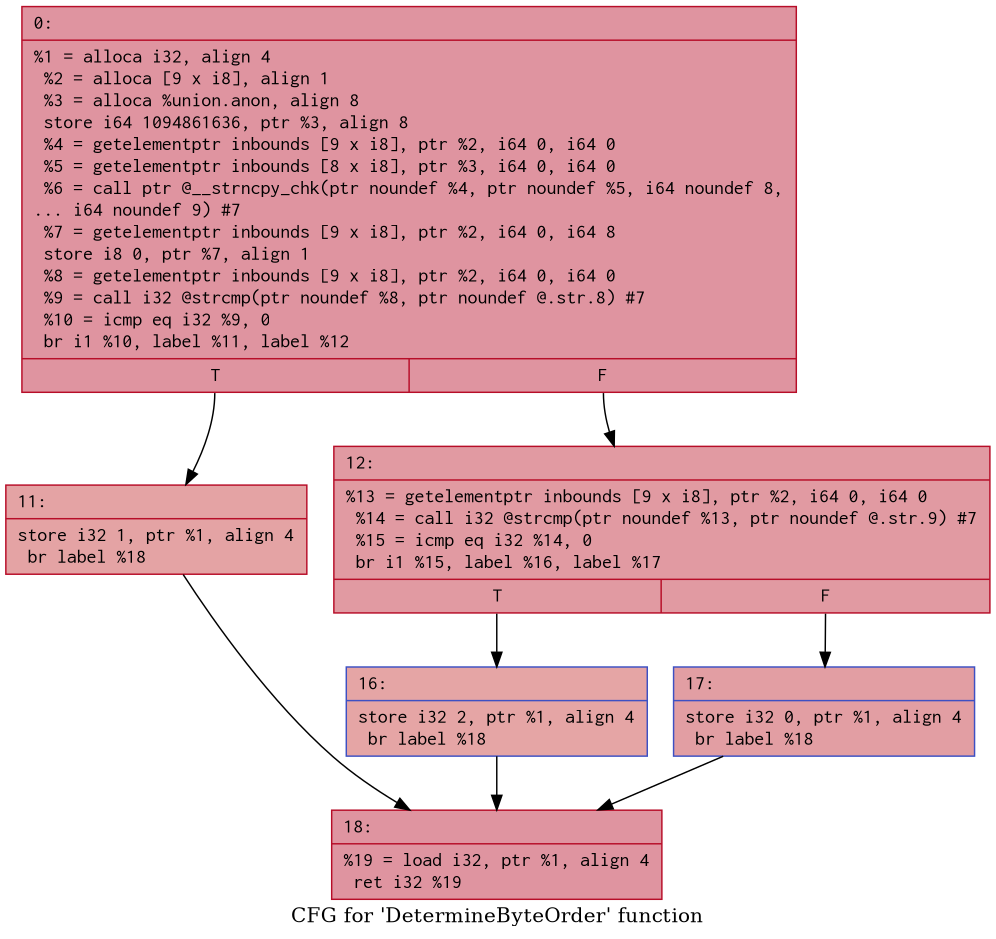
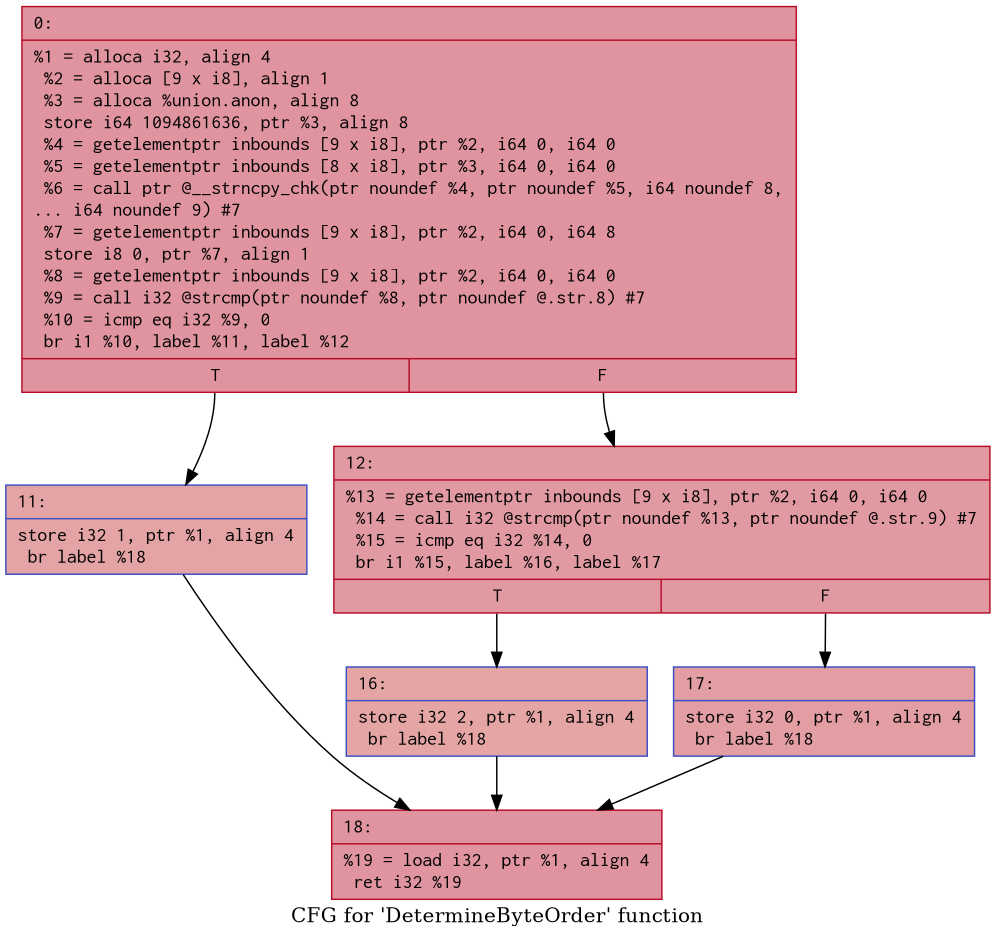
node "11:": color #b70d28ff -> #3d50c3ff
